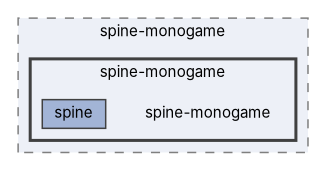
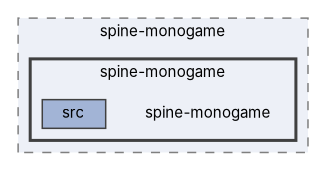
node "spine": label "spine" -> "src"
